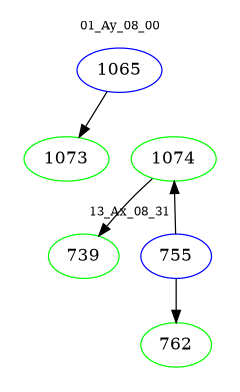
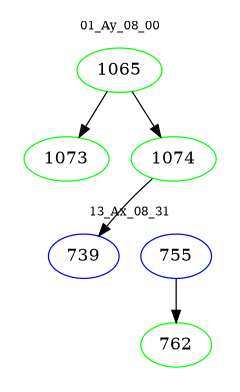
node "1065": color blue -> green
edge "755" -> "1074": now "1065" -> "1074"
node "739": color green -> blue
